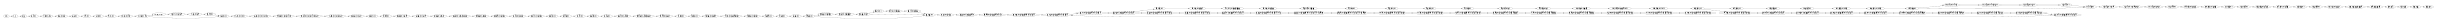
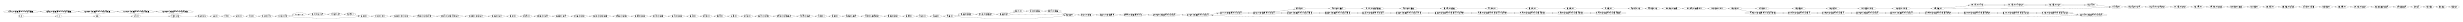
node "72, 94: 0 1 37 38 39 40 41 42 43 44 57 54": label "72, 94: 0 1 37 38 39 40 41 42 43 44 57 54" -> "72, 94: 0 1 37 38 39 40 41 42 43 44 53 54"
node "73, 95: 0 1 37 38 39 40 41 42 43 44 53 54": removed
